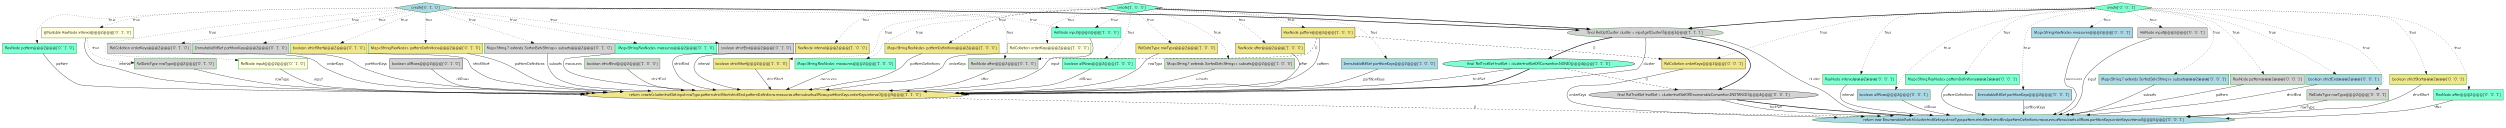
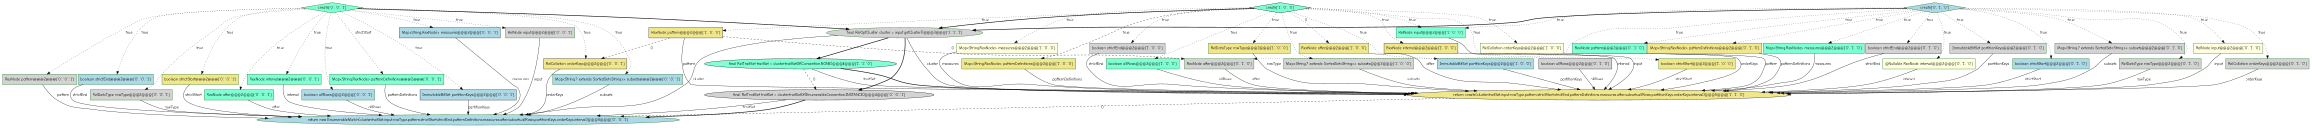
edge "create['1', '0', '0']" -> "boolean strictEnd@@@2@@@['1', '0', '0']": added, label "true"
edge "create['1', '0', '0']" -> "RexNode after@@@2@@@['1', '0', '0']": label "true" -> "0"
edge "create['0', '0', '1']" -> "Map<String,RexNode> patternDefinitions@@@2@@@['0', '0', '1']": label "true" -> "strictStart"
node "boolean strictStart@@@2@@@['0', '1', '0']": fillcolor khaki -> lightblue
edge "@Nullable RexNode interval@@@2@@@['0', '1', '0']" -> "RelDataType rowType@@@2@@@['0', '1', '0']": now "create['0', '1', '0']" -> "RelDataType rowType@@@2@@@['0', '1', '0']"
node "Map<String,RexNode> measures@@@2@@@['1', '0', '0']": fillcolor aquamarine -> lightyellow
